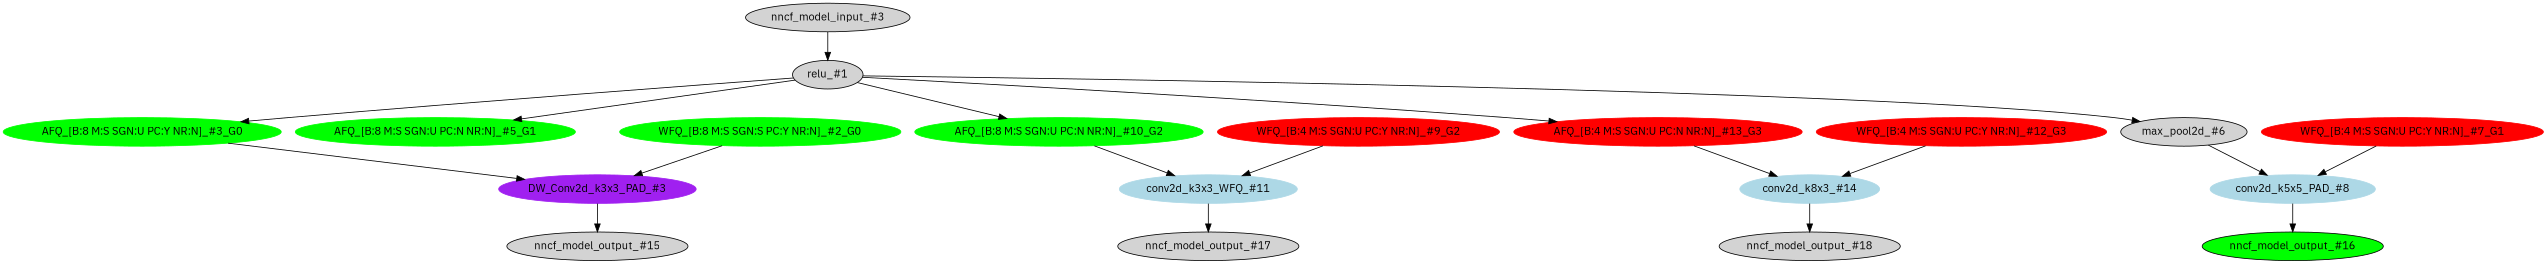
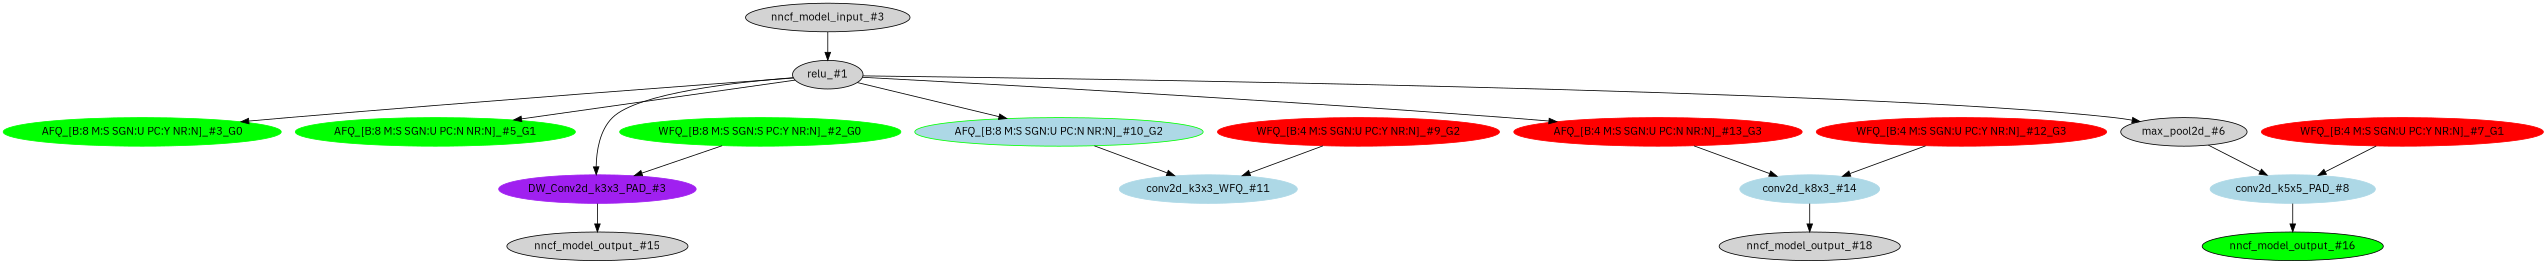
node "AFQ_[B:8 M:S SGN:U PC:N NR:N]_#10_G2": fillcolor green -> lightblue
edge "AFQ_[B:8 M:S SGN:U PC:Y NR:N]_#3_G0" -> "DW_Conv2d_k3x3_PAD_#3": now "relu_#1" -> "DW_Conv2d_k3x3_PAD_#3"
node "nncf_model_output_#17": removed
